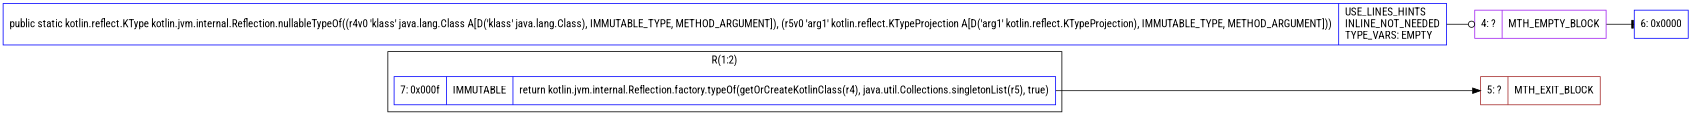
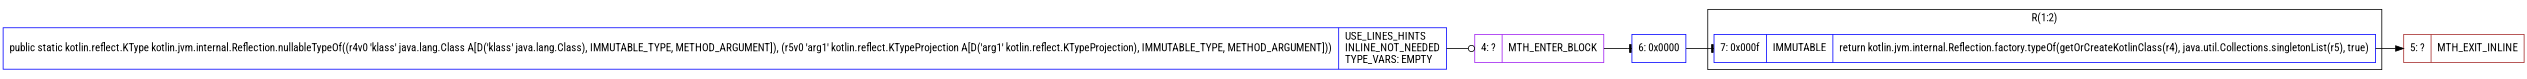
node "4: ?": text "MTH_EMPTY_BLOCK" -> "MTH_ENTER_BLOCK"
edge "6: 0x0000" -> "7: 0x000f": added
node "5: ?": text "MTH_EXIT_BLOCK" -> "MTH_EXIT_INLINE"
